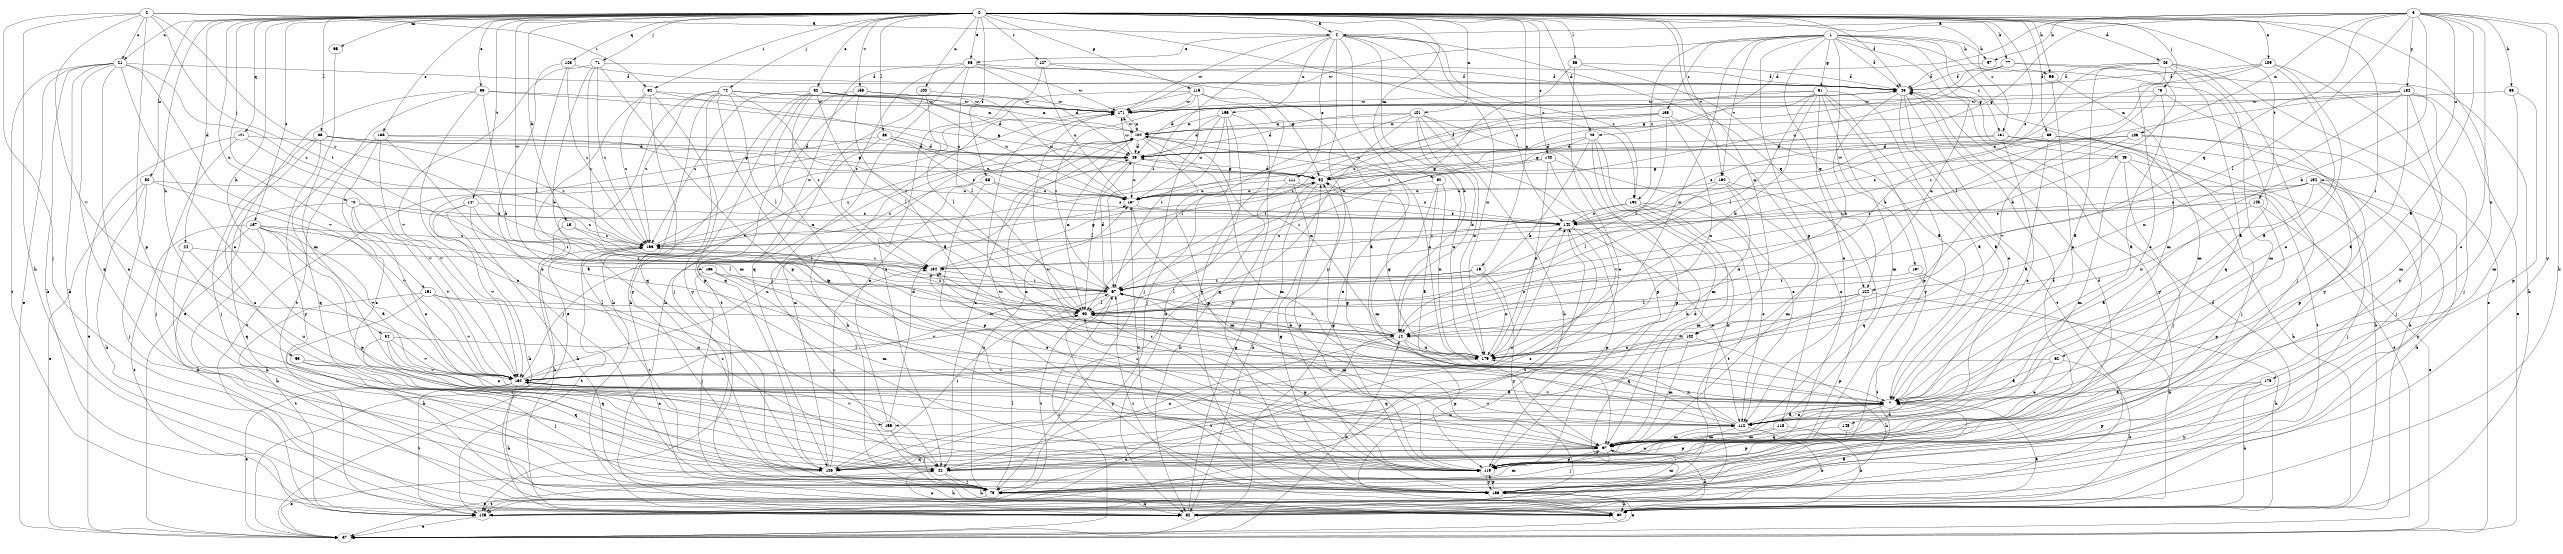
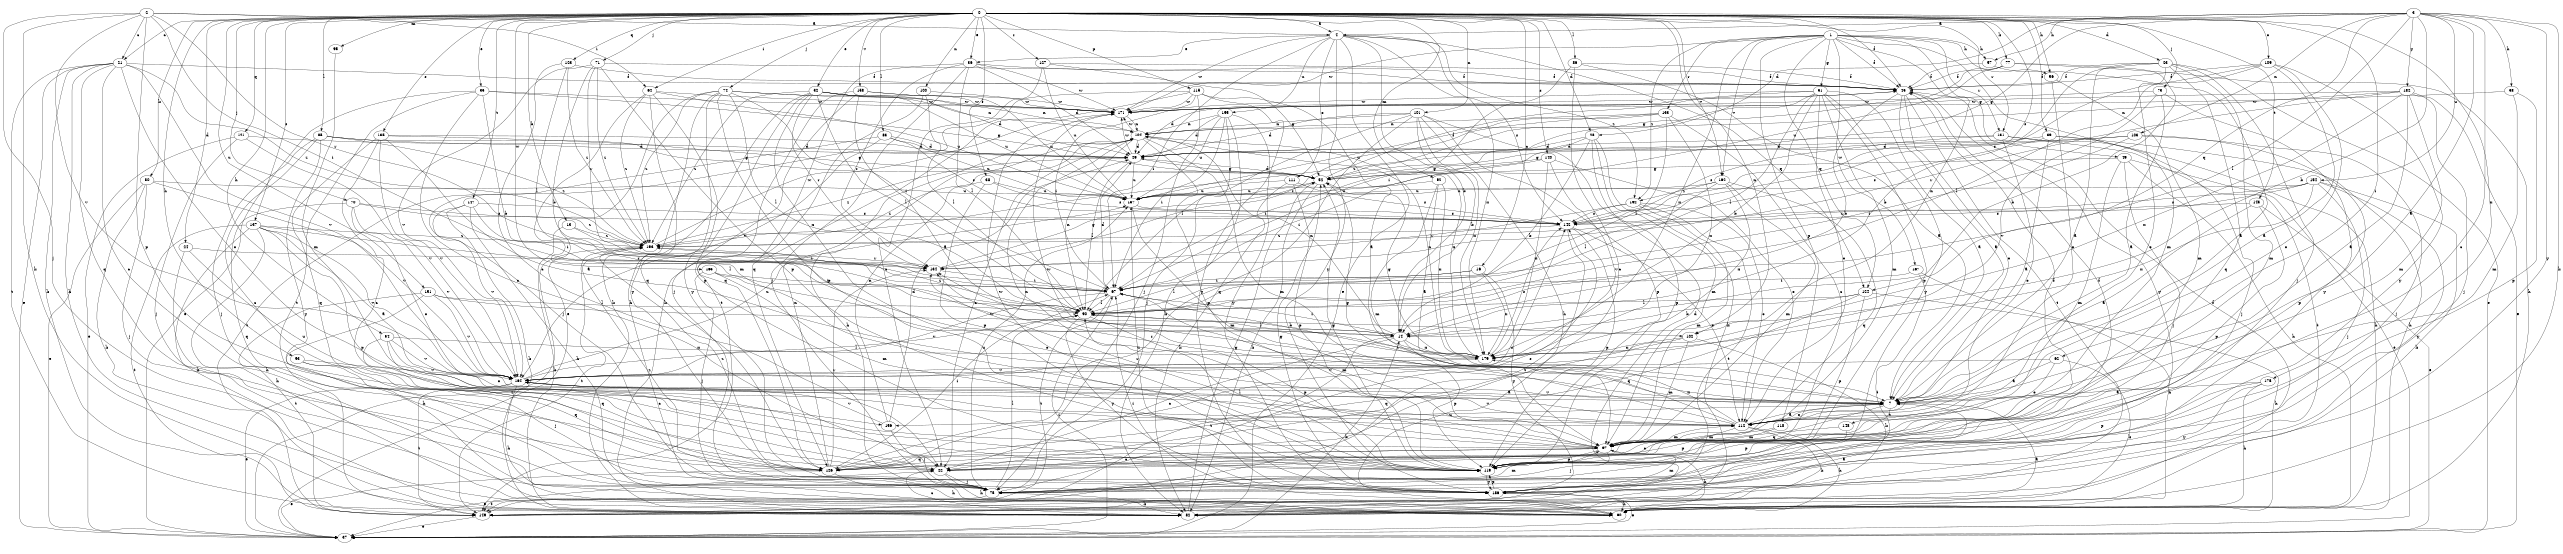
edge "0" -> "192": now "162" -> "192"
edge "118" -> "60": now "112" -> "60"
